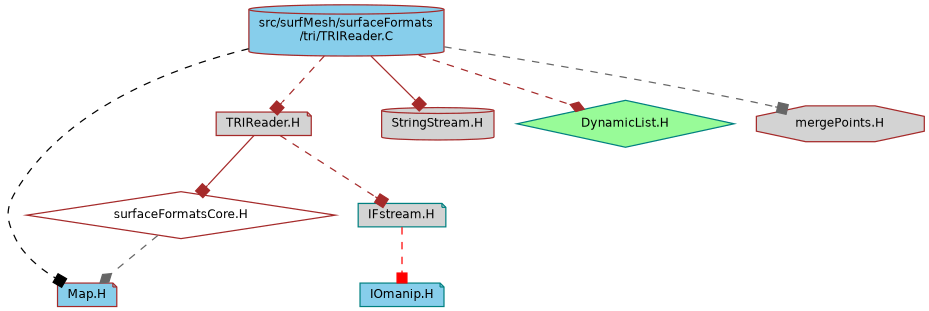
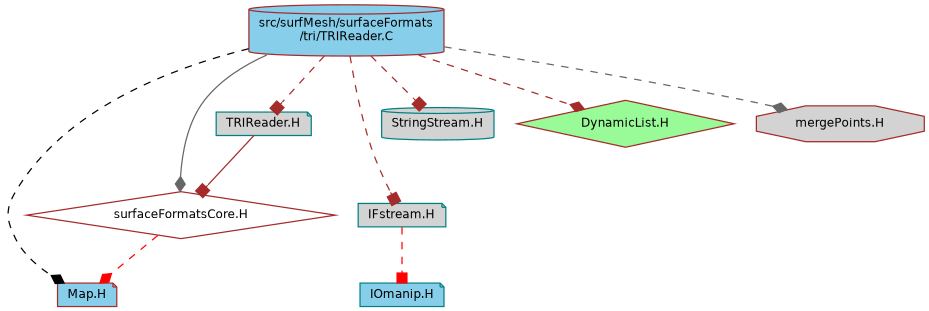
edge "src/surfMesh/surfaceFormats /tri/TRIReader.C" -> "mergePoints.H": arrowhead box -> diamond
edge "src/surfMesh/surfaceFormats /tri/TRIReader.C" -> "StringStream.H": style solid -> dashed
edge "src/surfMesh/surfaceFormats /tri/TRIReader.C" -> "surfaceFormatsCore.H": added
node "TRIReader.H": color brown -> teal
node "StringStream.H": color brown -> teal
node "DynamicList.H": color teal -> brown
edge "src/surfMesh/surfaceFormats /tri/TRIReader.C" -> "Map.H": arrowhead box -> diamond
edge "TRIReader.H" -> "IFstream.H": now "src/surfMesh/surfaceFormats /tri/TRIReader.C" -> "IFstream.H"
edge "surfaceFormatsCore.H" -> "Map.H": color gray40 -> red
